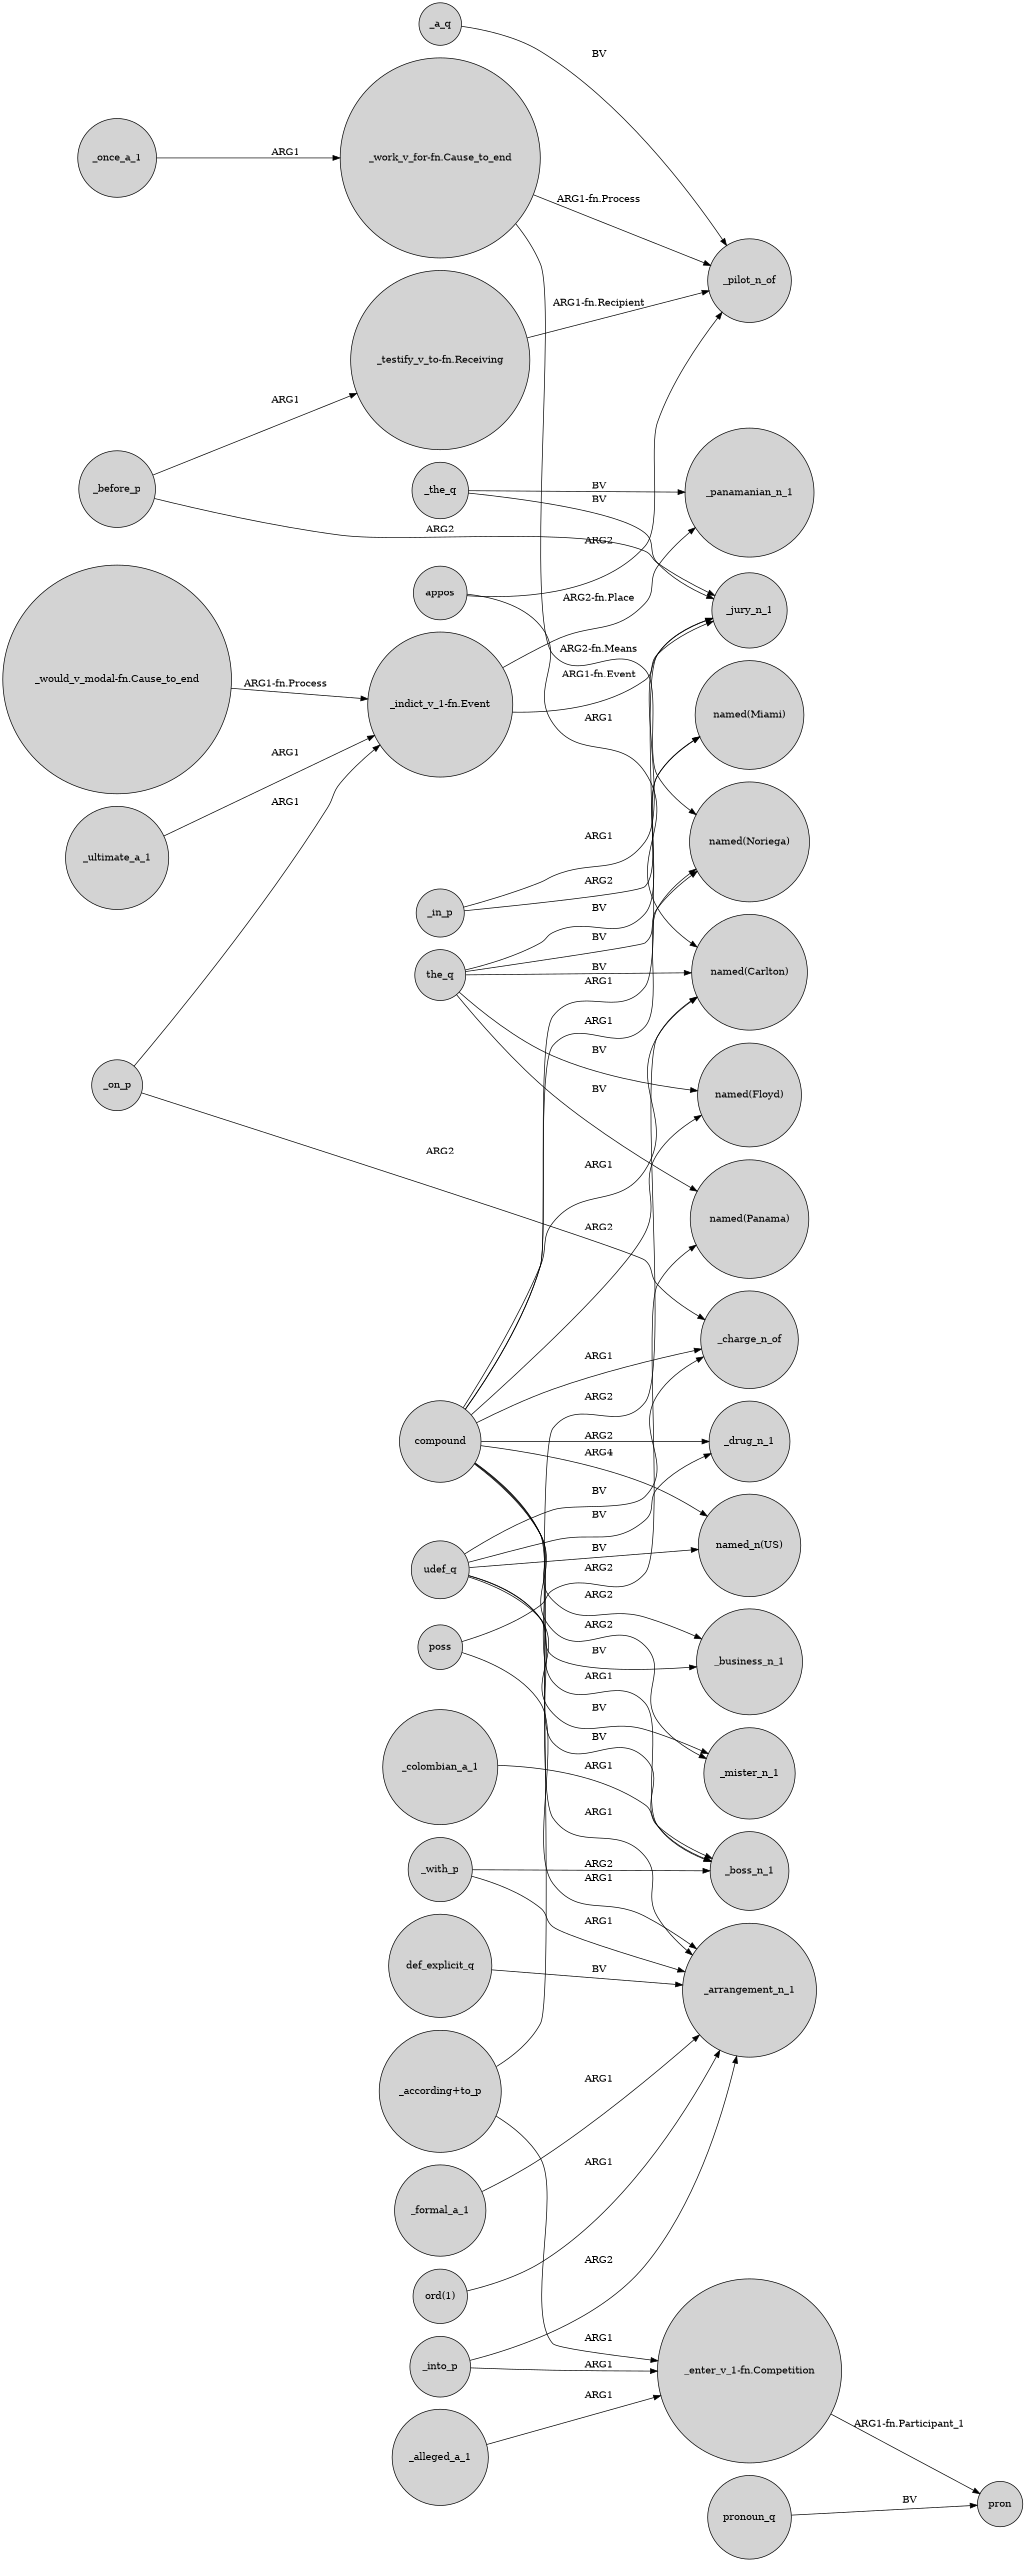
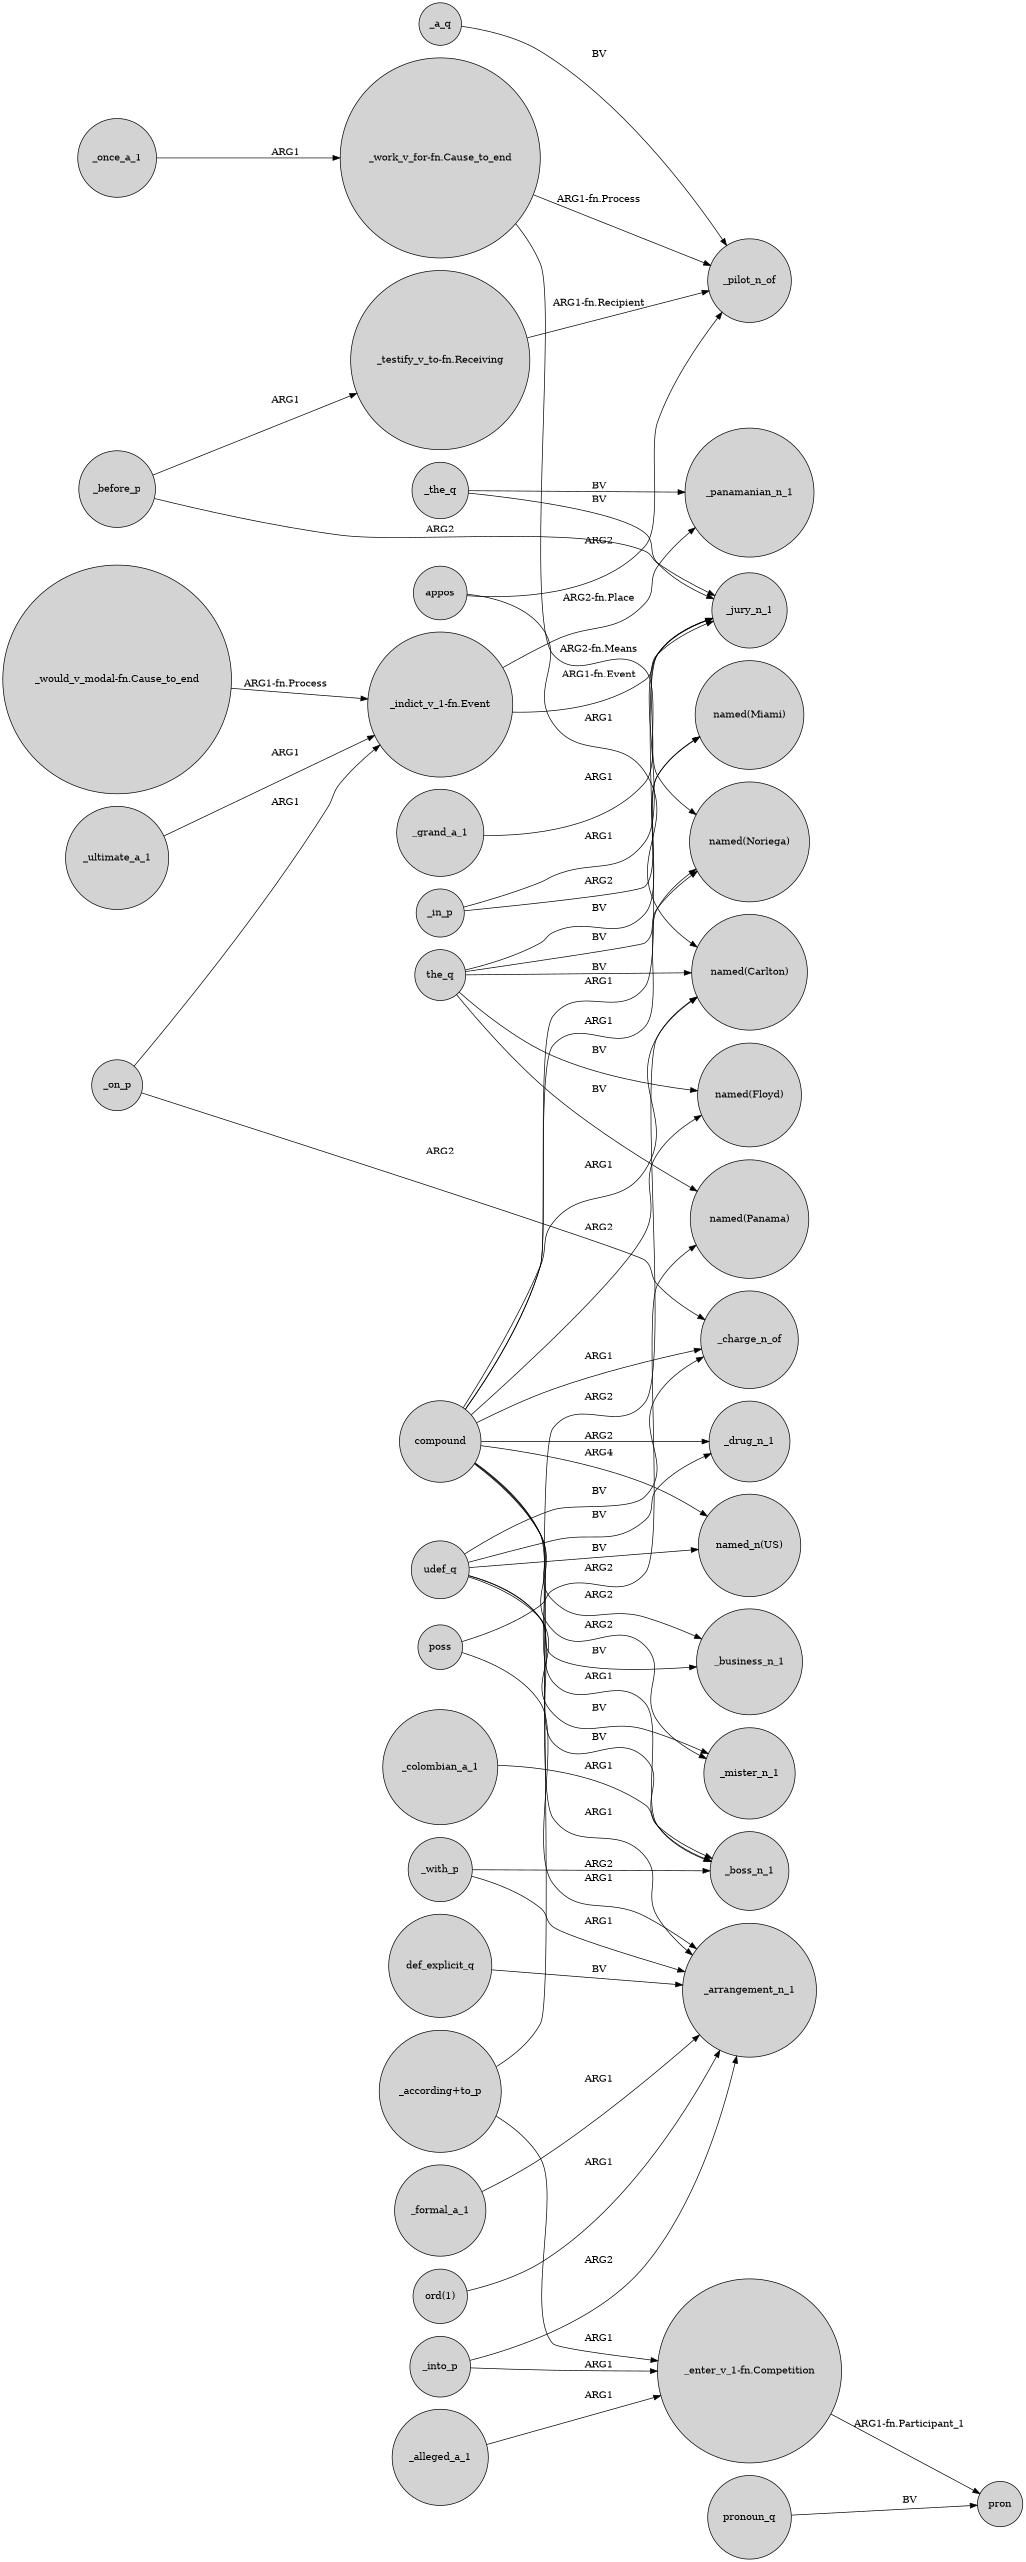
node "_grand_a_1": added
